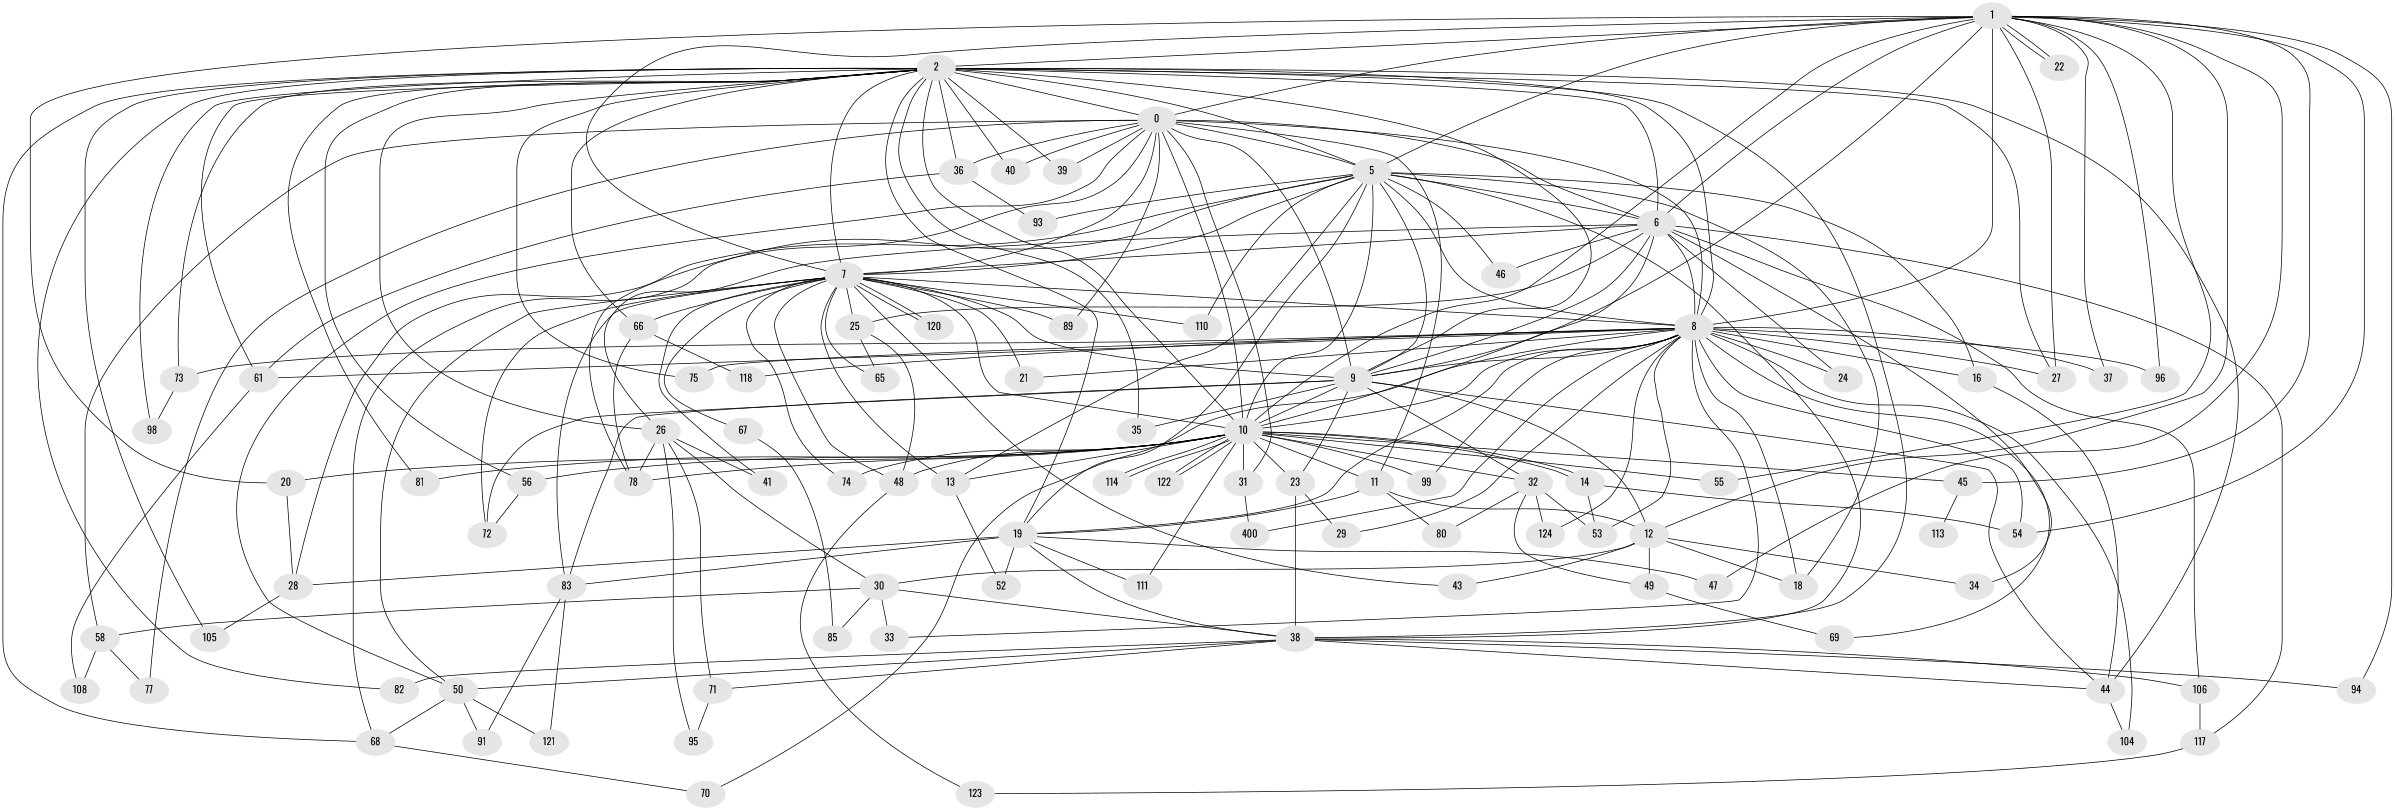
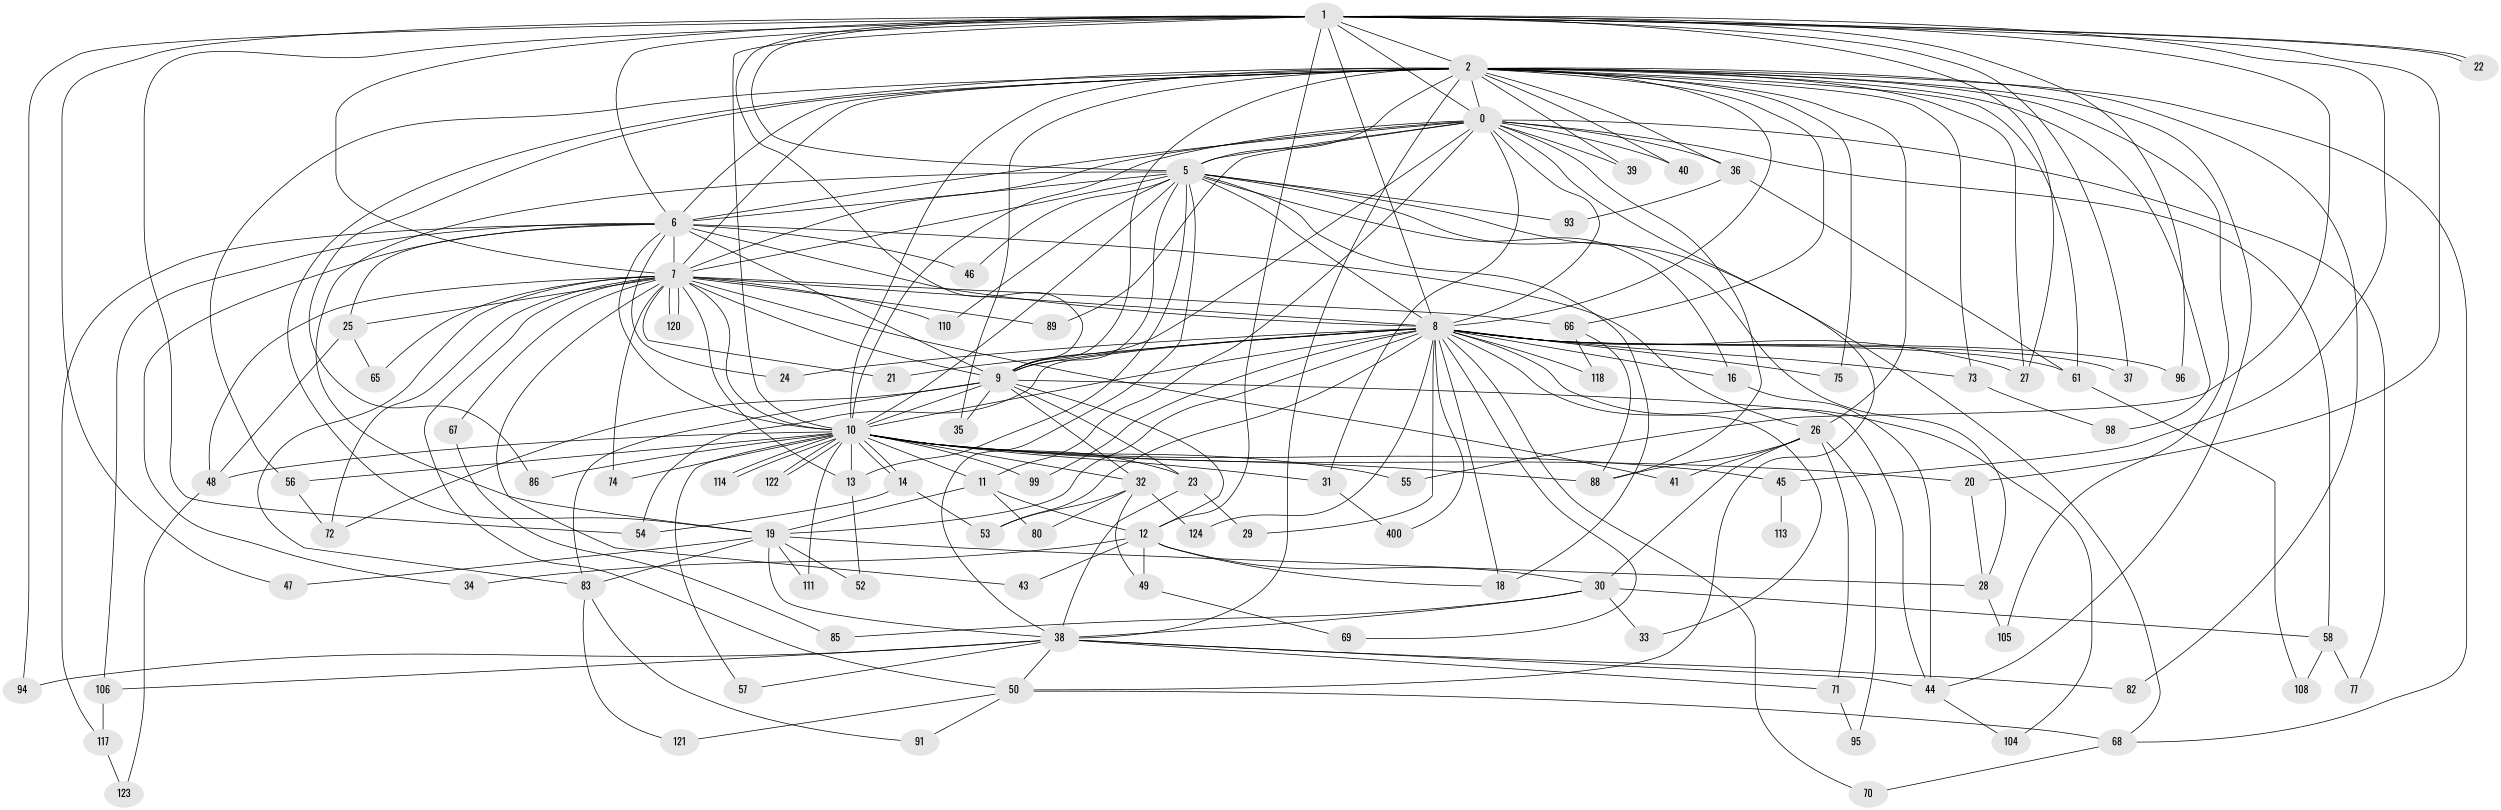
node "81": label "81" -> "86"
node "78": label "78" -> "88"
node "57": added
